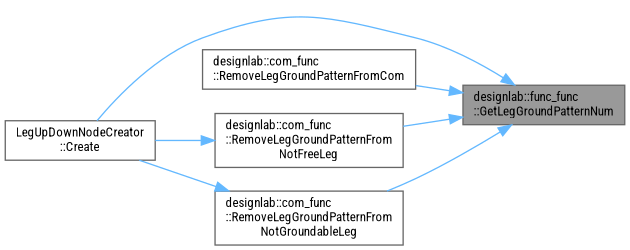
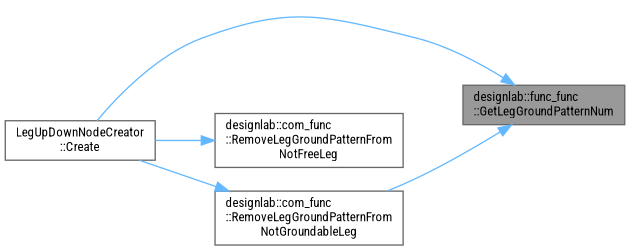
node "designlab::com_func ::RemoveLegGroundPatternFromCom": removed
edge "designlab::com_func ::RemoveLegGroundPatternFrom NotFreeLeg" -> "designlab::func_func ::GetLegGroundPatternNum": removed
